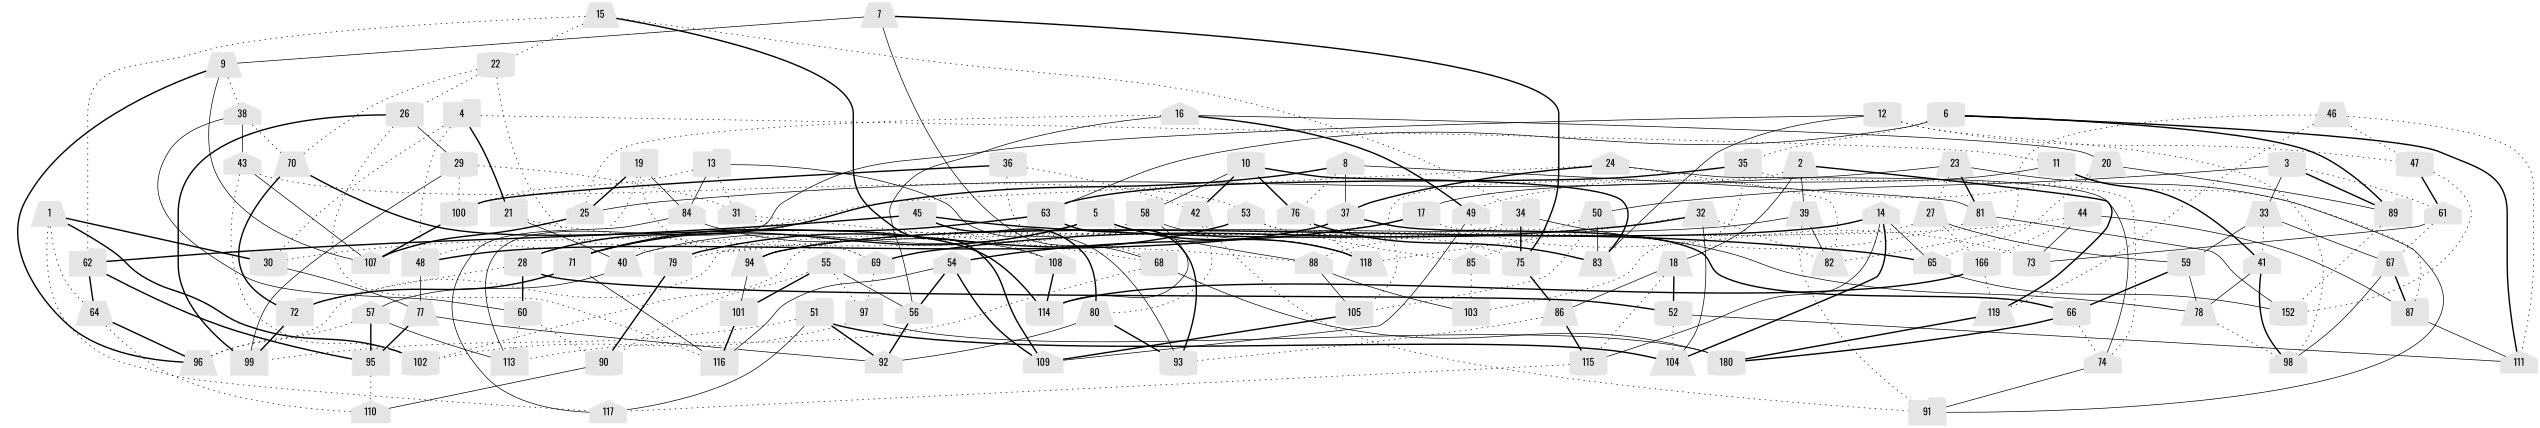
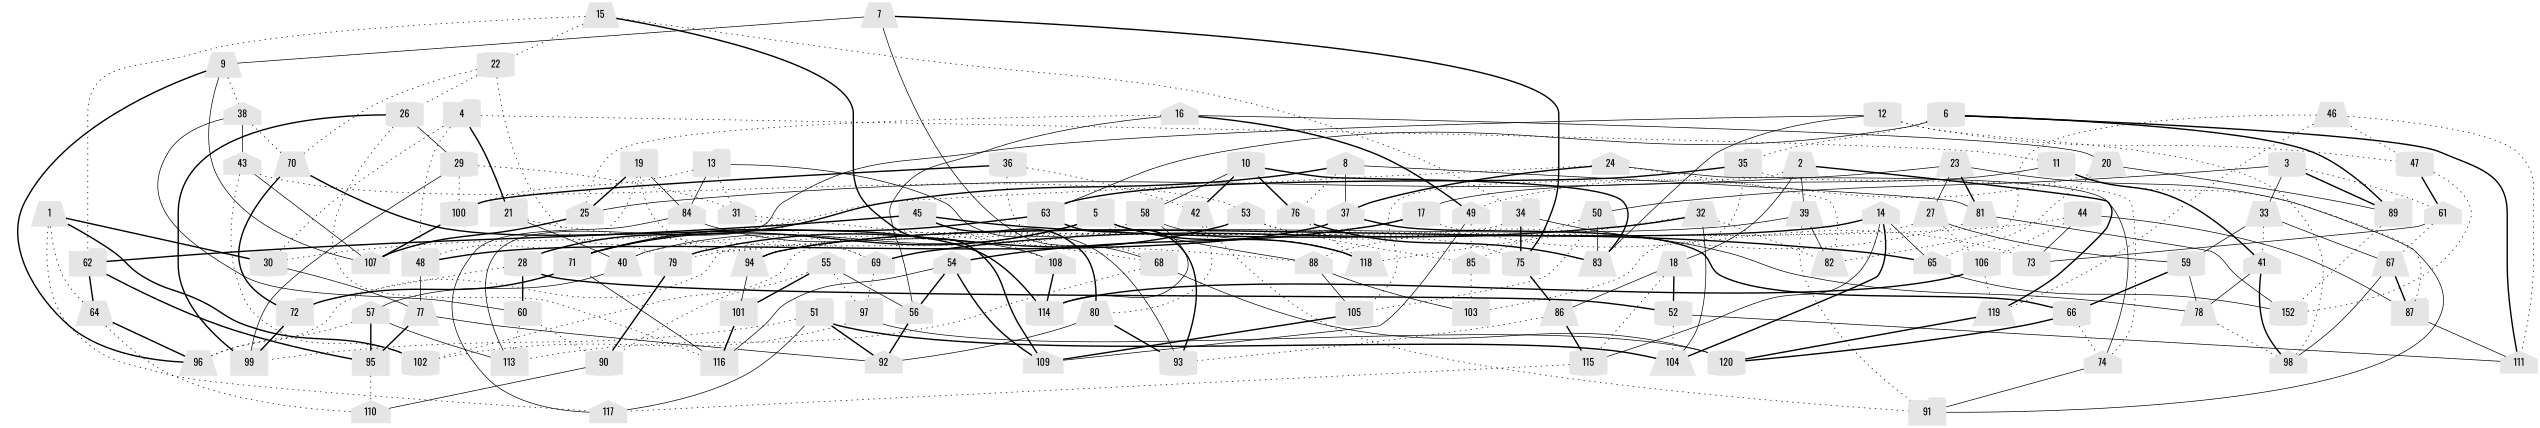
edge "23" -- "27": style dotted -> solid
node "166": label "166" -> "106"
node "180": label "180" -> "120"
